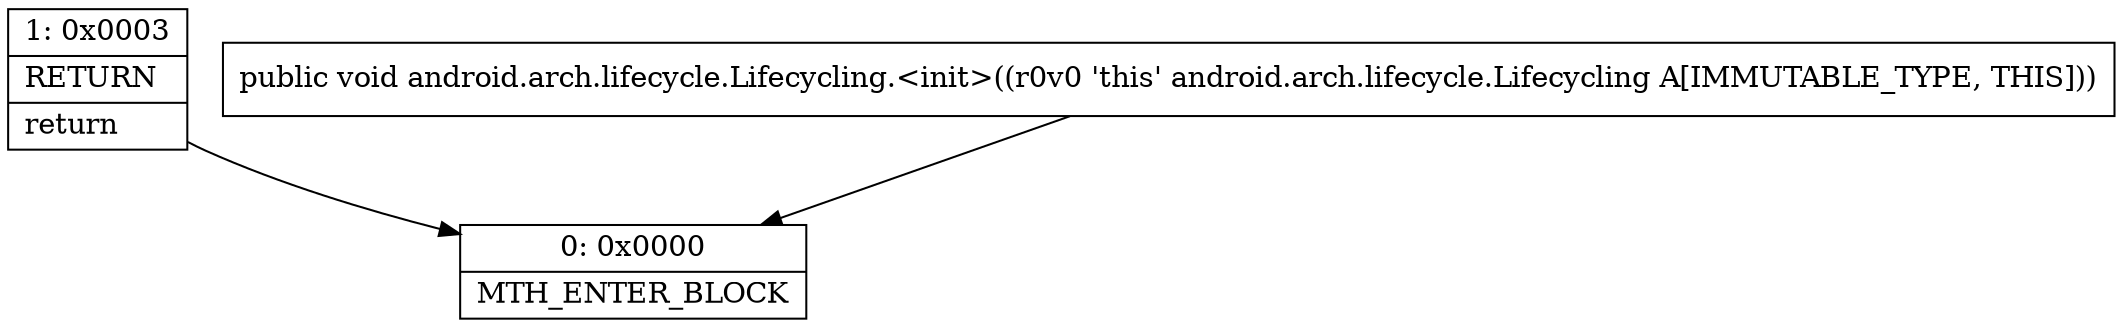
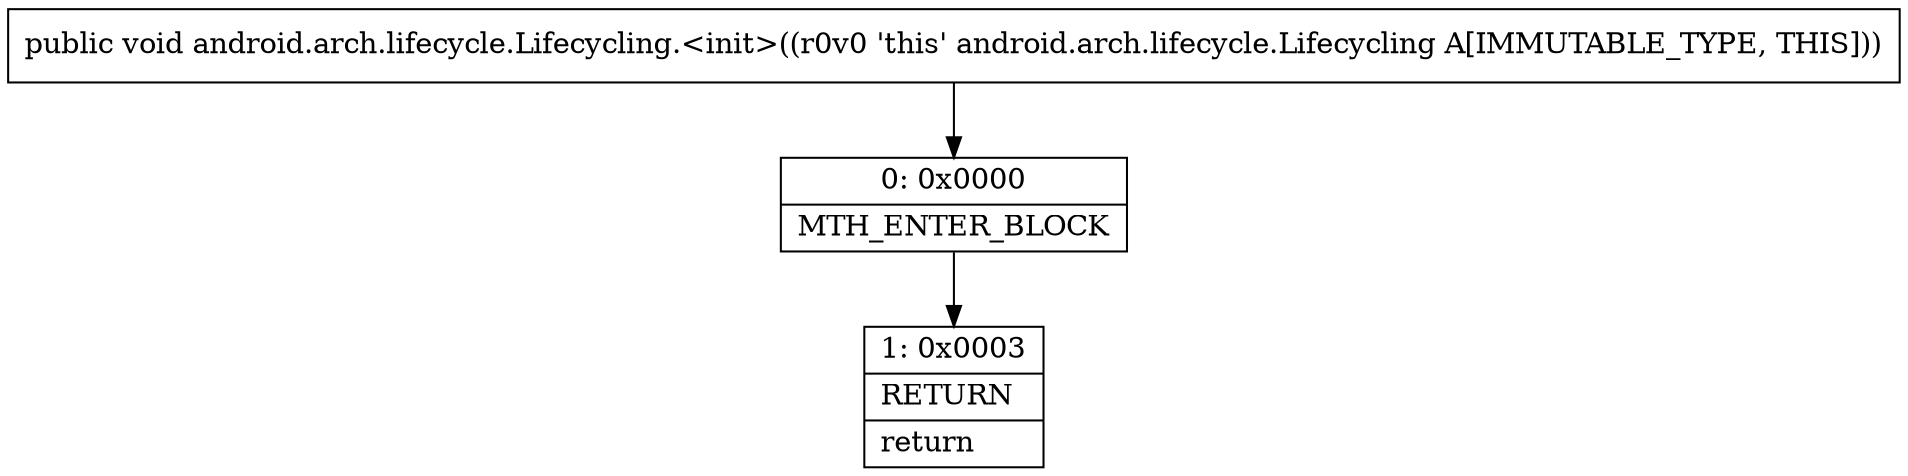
edge "1: 0x0003" -> "0: 0x0000": reversed
